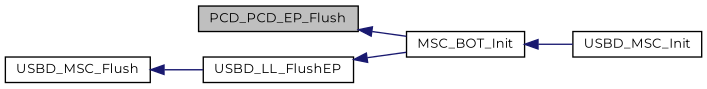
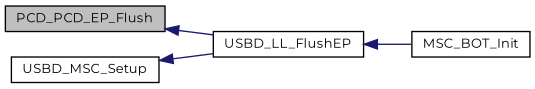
edge "MSC_BOT_Init" -> "PCD_PCD_EP_Flush": now "USBD_LL_FlushEP" -> "PCD_PCD_EP_Flush"
node "USBD_MSC_Init": removed
node "USBD_MSC_Flush": label "USBD_MSC_Flush" -> "USBD_MSC_Setup"
